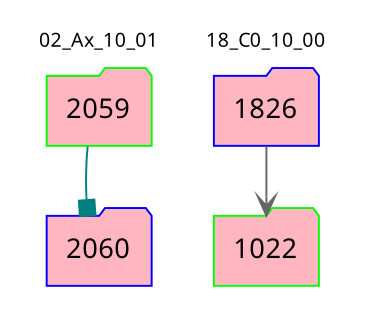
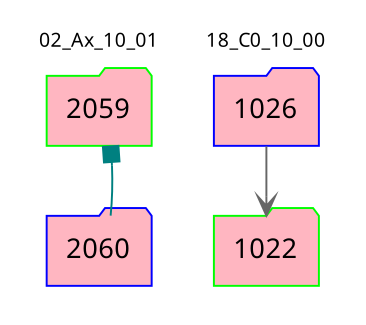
node "1826": label "1826" -> "1026"
edge "2059" -> "2060": reversed
